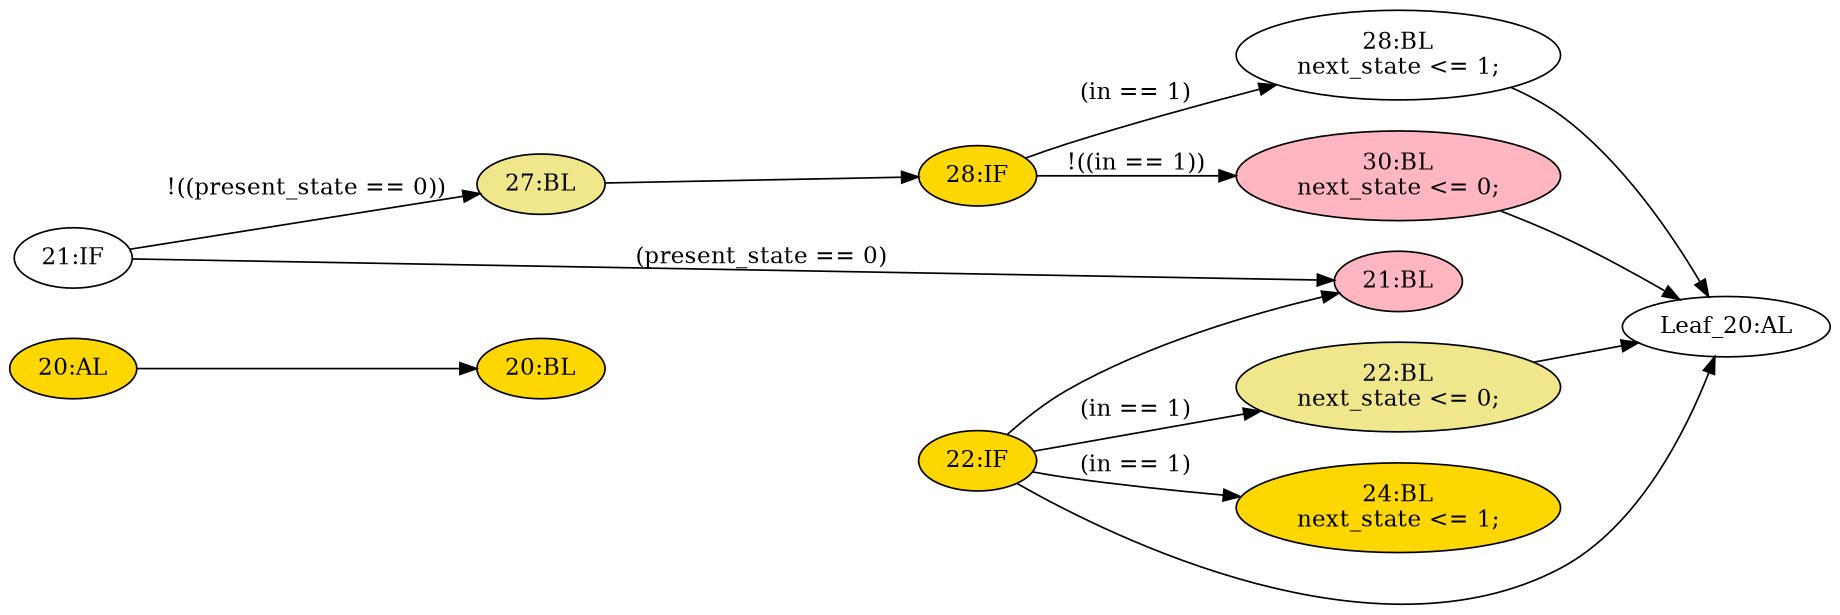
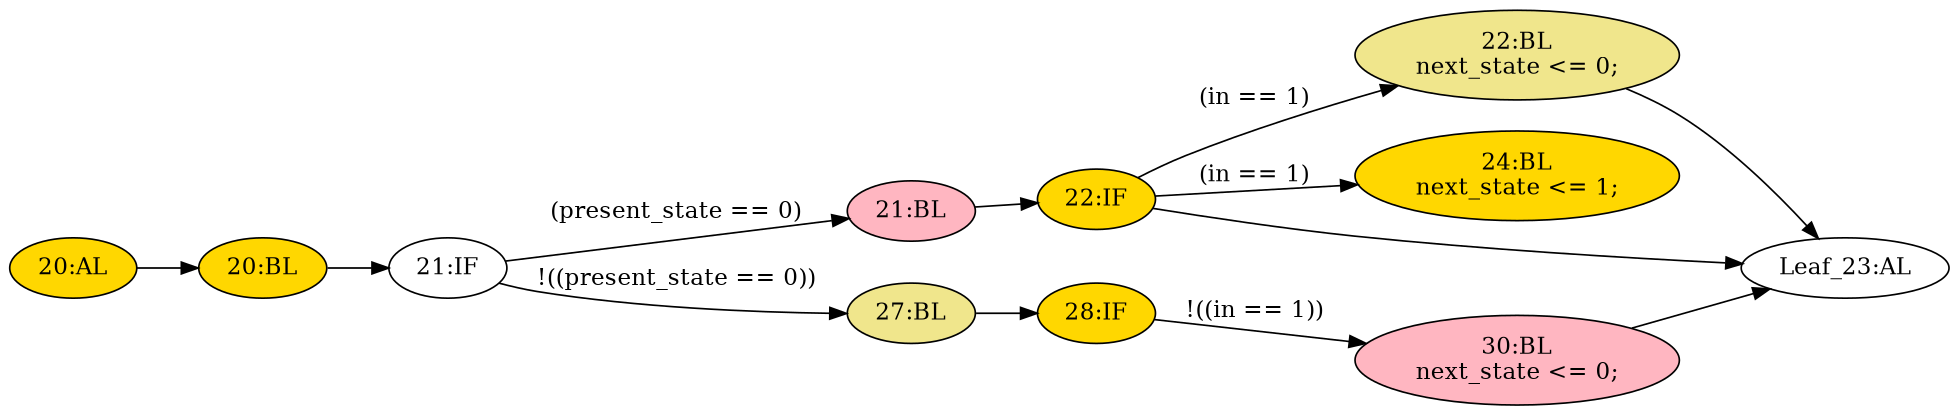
node "28:BL next_state <= 1;": removed
edge "20:BL" -> "21:IF": added
node "Leaf_20:AL": label "Leaf_20:AL" -> "Leaf_23:AL"
edge "22:IF" -> "21:BL": reversed
